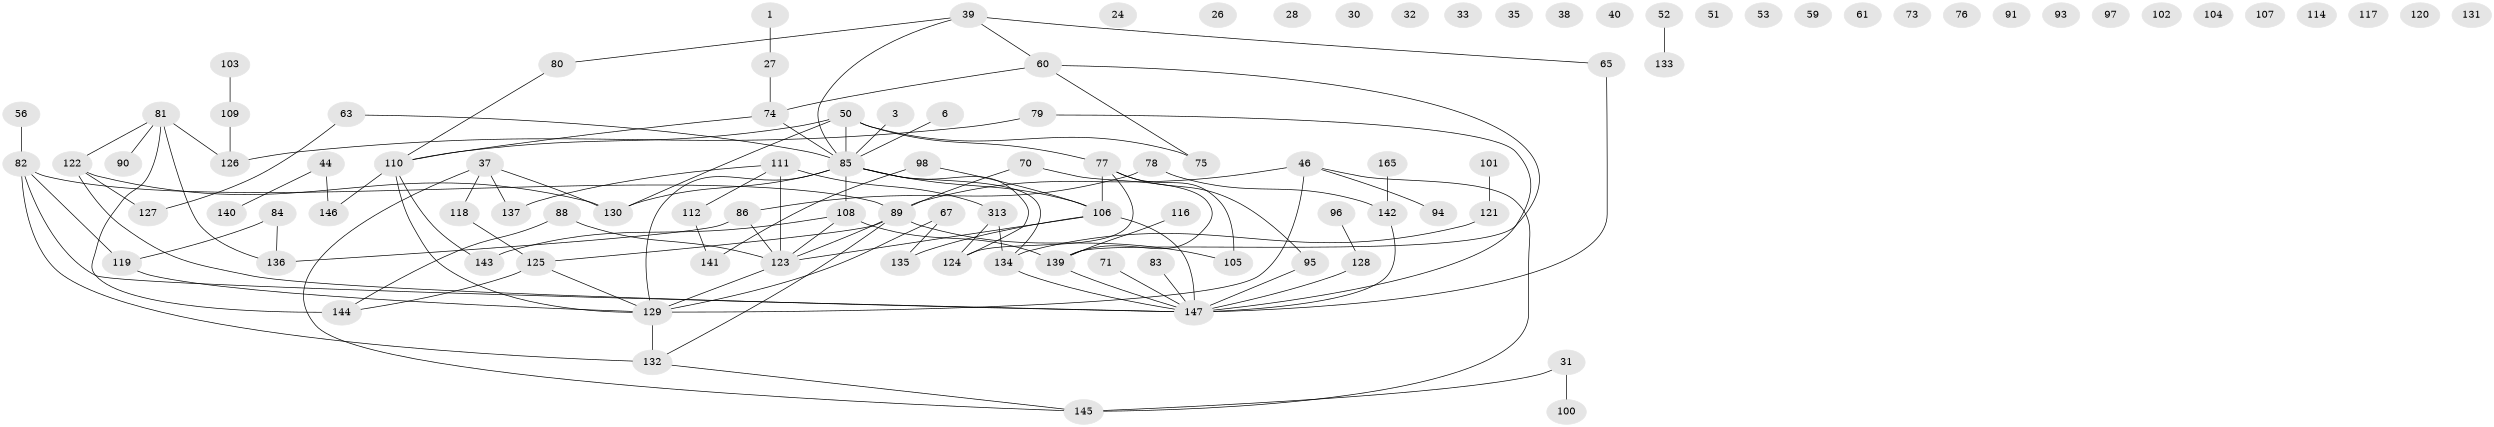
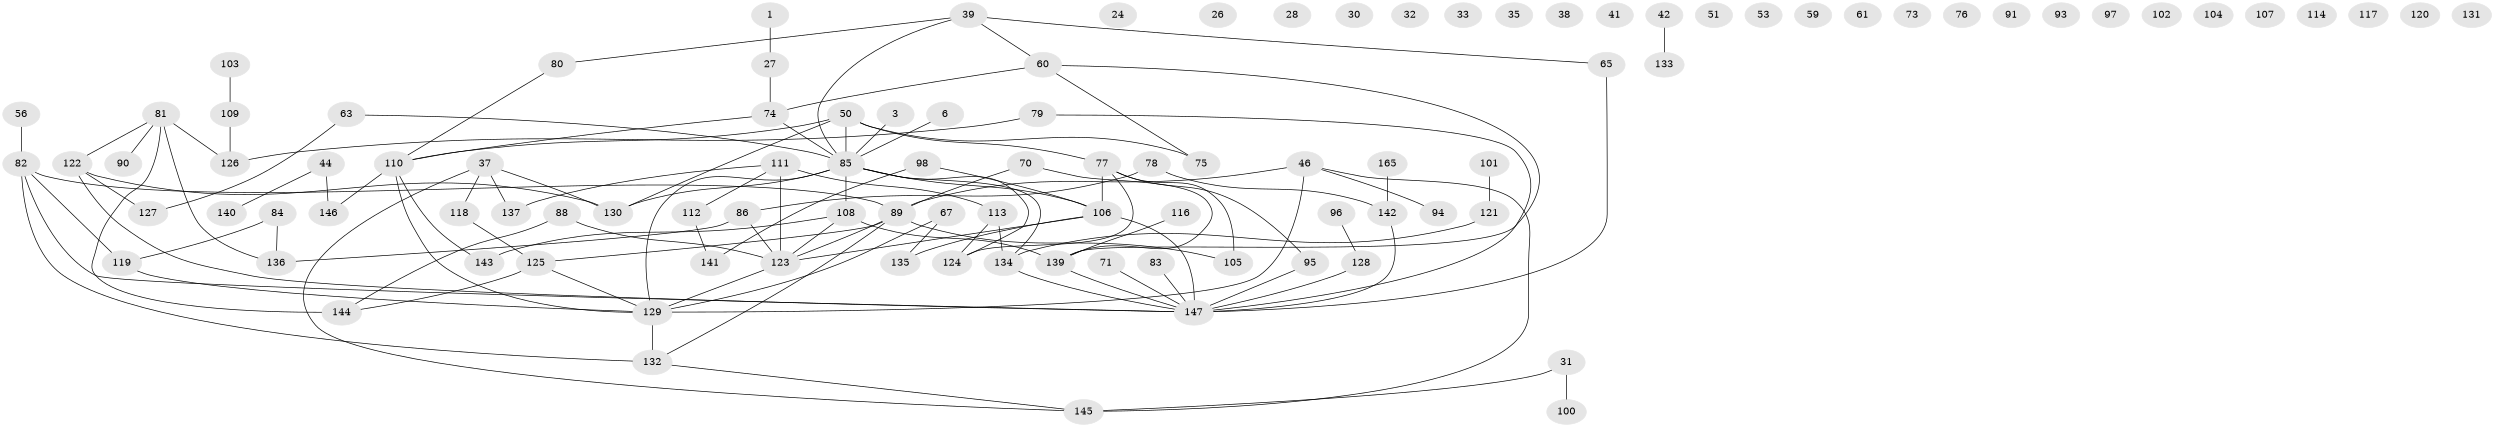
node "40": label "40" -> "41"
node "52": label "52" -> "42"
node "313": label "313" -> "113"
